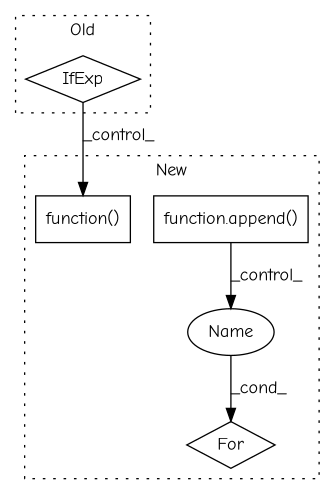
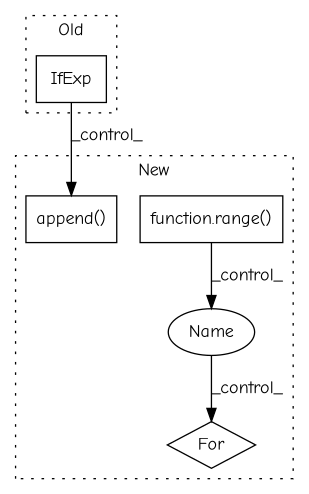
node "IfExp": shape diamond -> box
node "function()": label "function()" -> "append()"
node "function.append()": label "function.append()" -> "function.range()"
edge "Name" -> "For": label "_cond_" -> "_control_"
